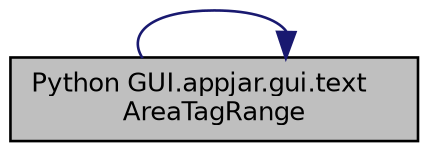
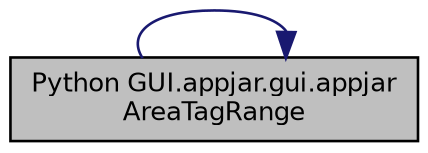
node "Python GUI.appjar.gui.text AreaTagRange": label "Python GUI.appjar.gui.text AreaTagRange" -> "Python GUI.appjar.gui.appjar AreaTagRange"
